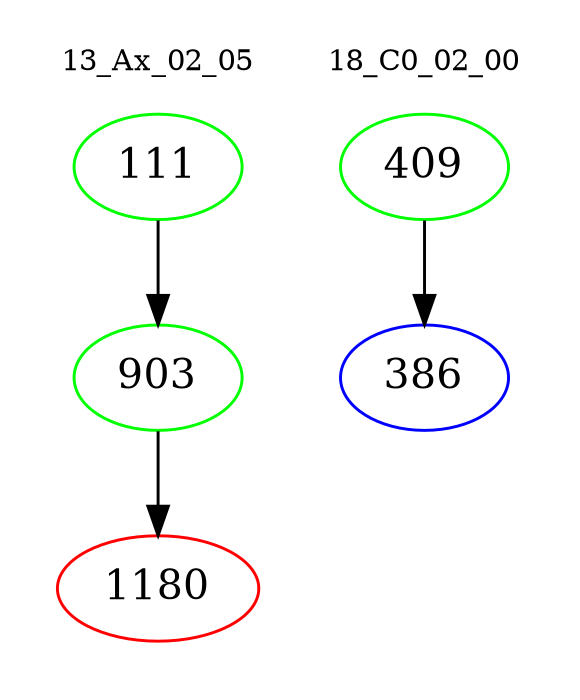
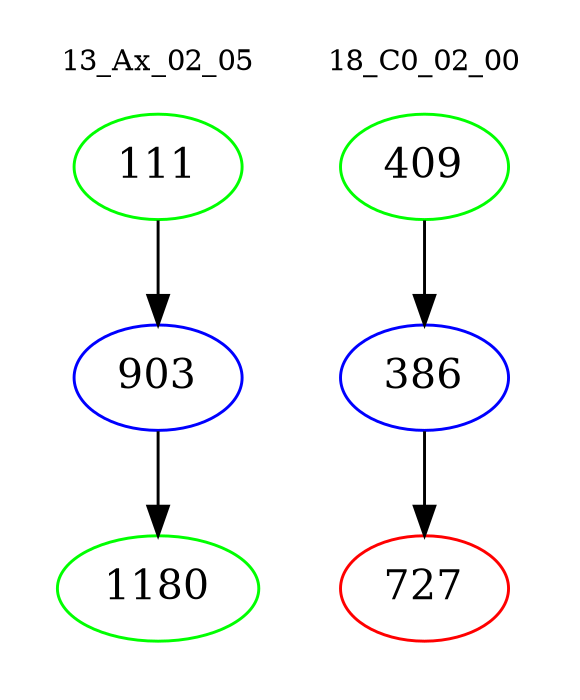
node "903": color green -> blue
node "1180": color red -> green
node "727": added
